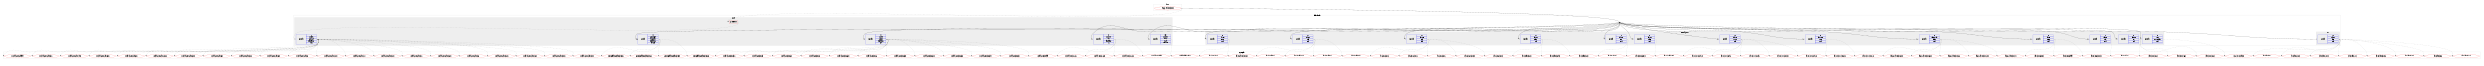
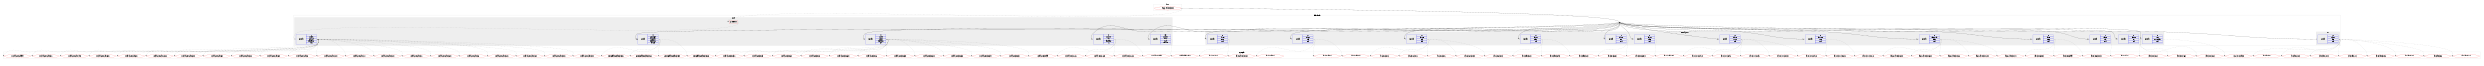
node "dev-db/sqlite-3.20.1-r1": removed
node "dev-libs/glib-2.82.3": label "dev-libs/glib-2.82.3" -> "dev-libs/glib-2.52.3"
